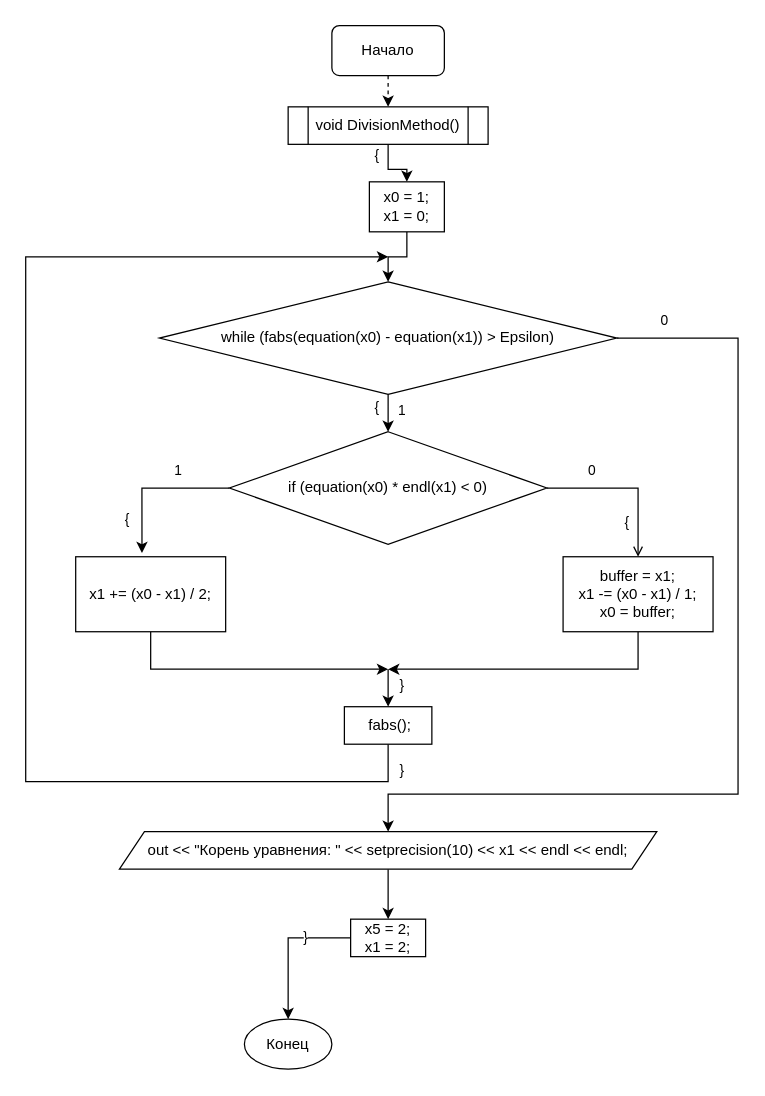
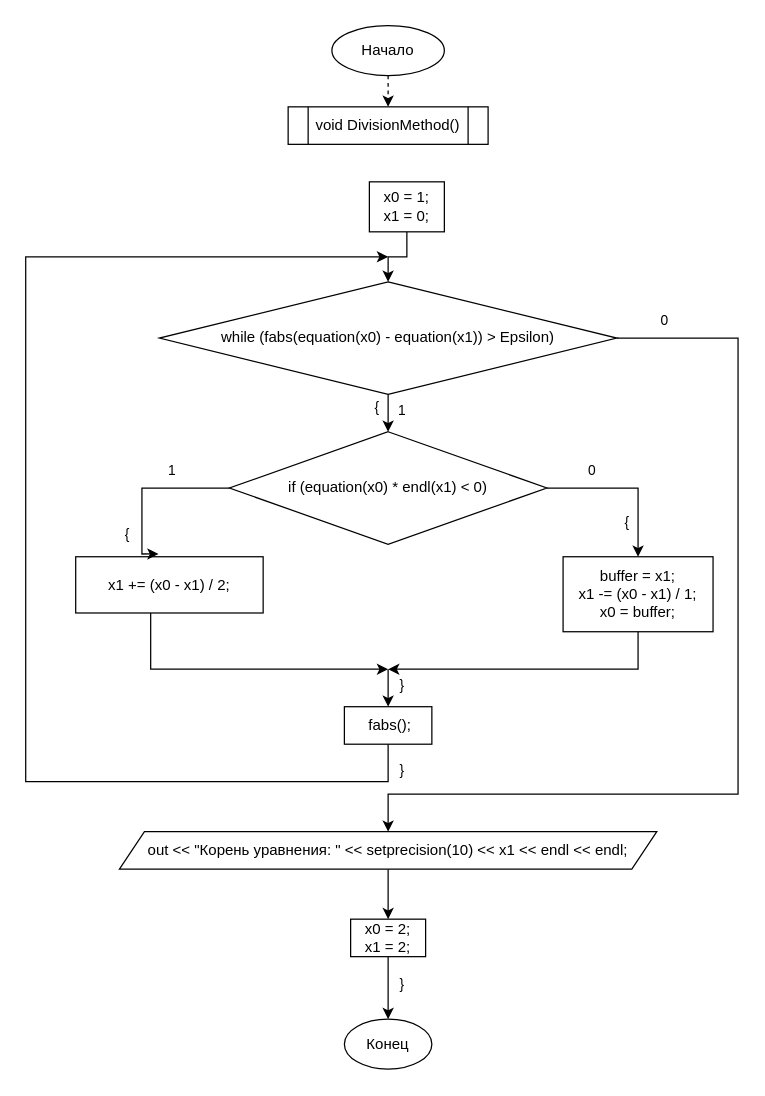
node "Начало": shape rounded rectangle -> ellipse
edge "void DivisionMethod()" -> "x0 = 1; x1 = 0;": removed, label "{"
edge "if (equation(x0) * endl(x1) < 0)" -> "buffer = x1; x1 -= (x0 - x1) / 1; x0 = buffer;": arrowhead open -> classic
node "x1 += (x0 - x1) / 2;": size 150x75 -> 188x56
node "x5 = 2; x1 = 2;": label "x5 = 2; x1 = 2;" -> "x0 = 2; x1 = 2;"
node "Конец": moved (288, 1044) -> (388, 1044)
